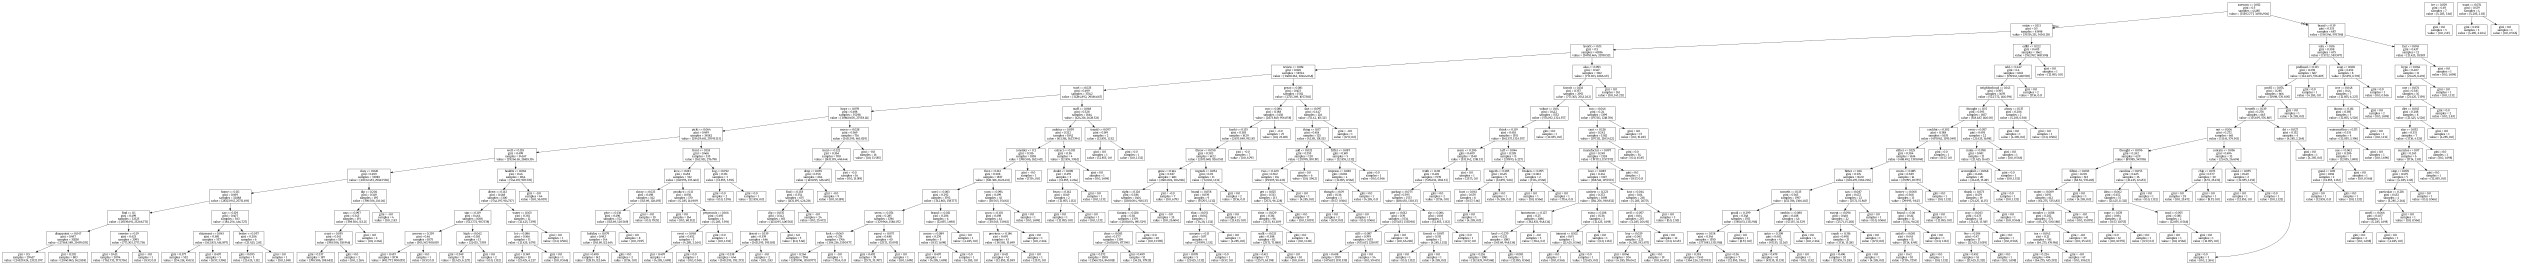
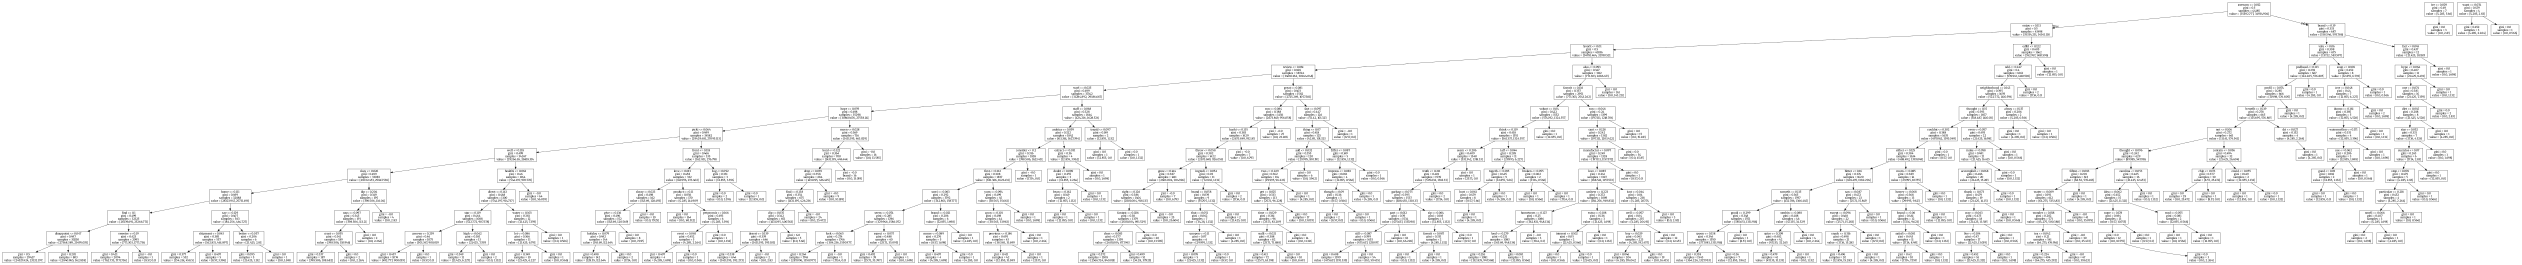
node "gini = -0.0 samples = 16 value = [0.0, 13.019]": label "gini = -0.0 samples = 16 value = [0.0, 13.019]" -> "gini = -0.0 brand = 16 value = [0.0, 13.019]"
edge "dri <= 0.027 gini = 0.152 samples = 4 value = [4.285, 2.264]" -> "gini = 0.0 samples = 3 value = [0.0, 2.264]": now "gini = 0.0 samples = 12 value = [0.0, 10.755]" -> "gini = 0.0 samples = 3 value = [0.0, 2.264]"
